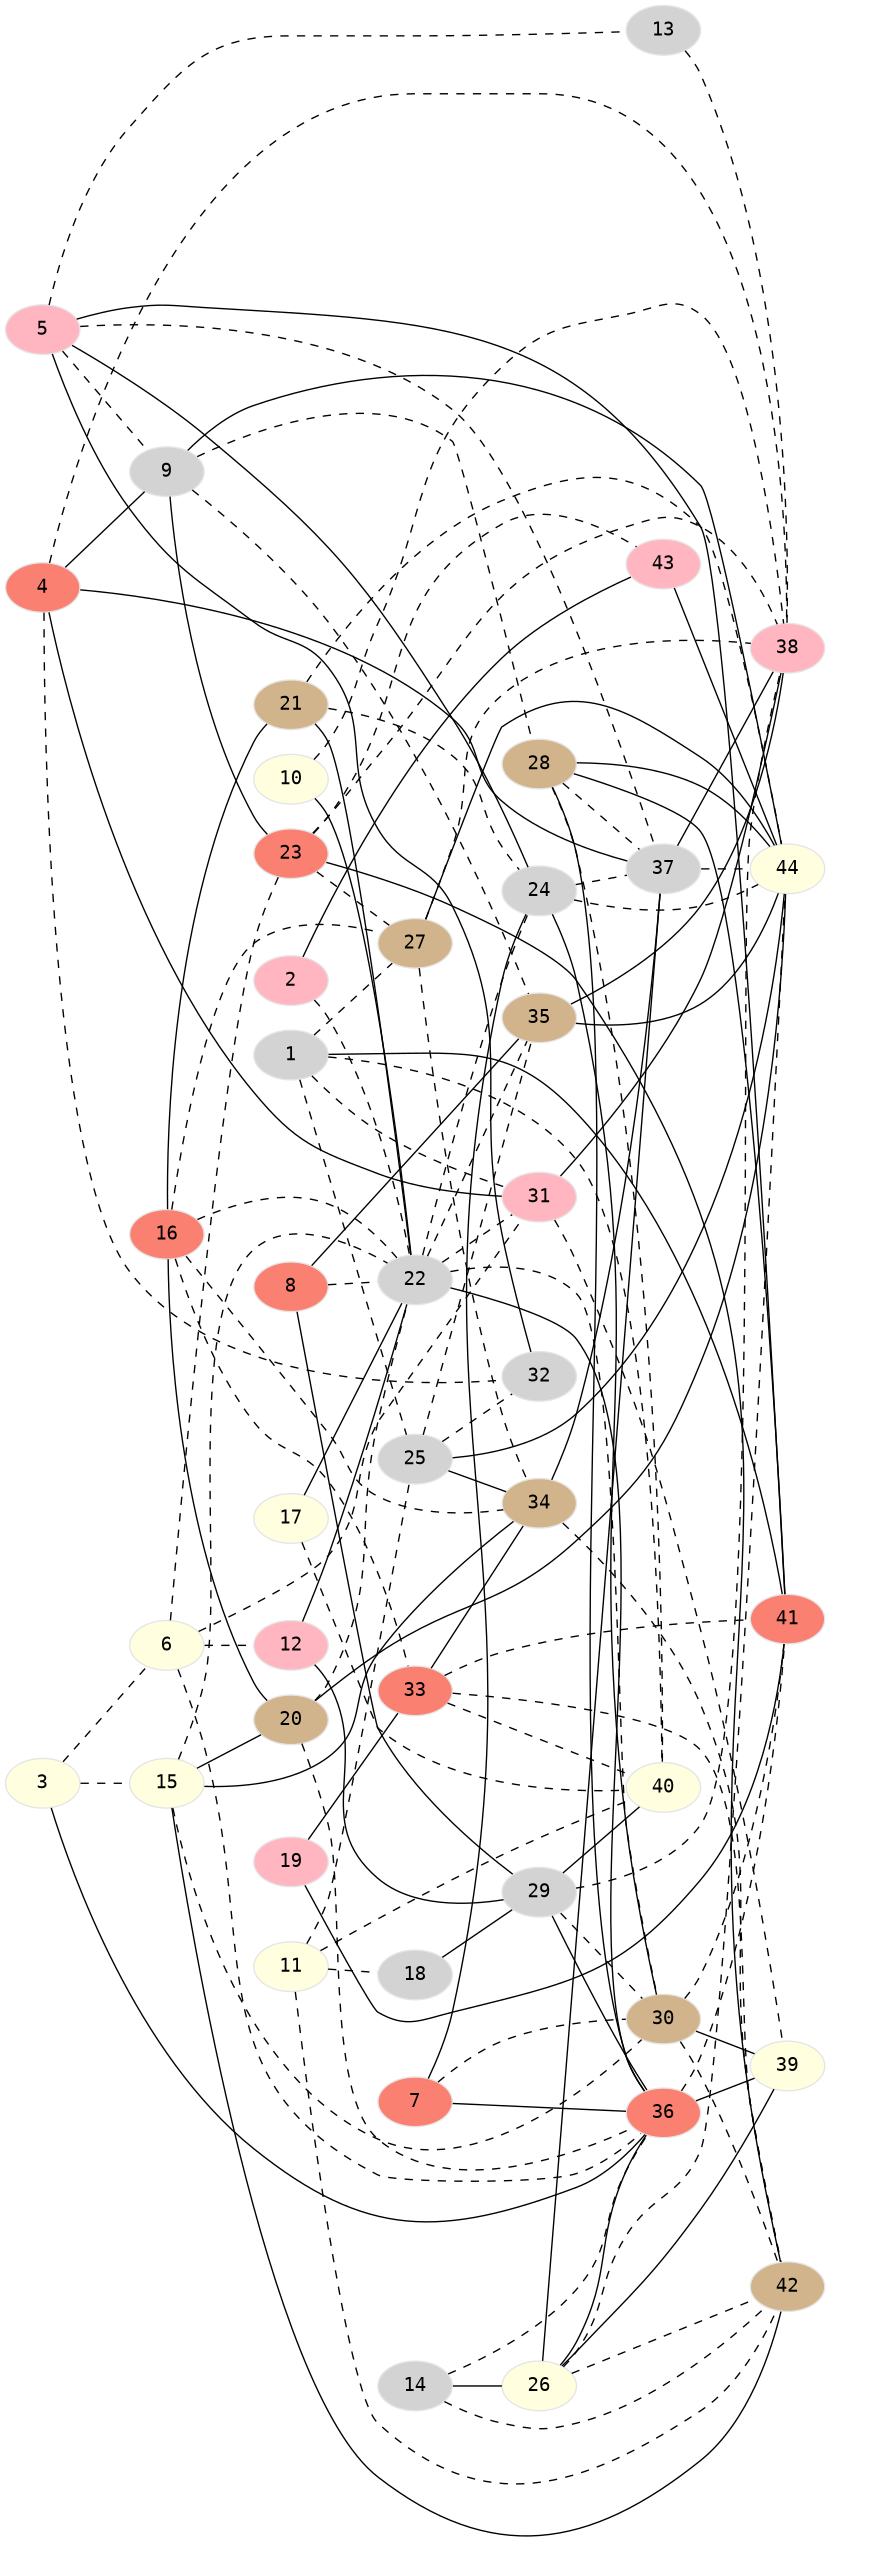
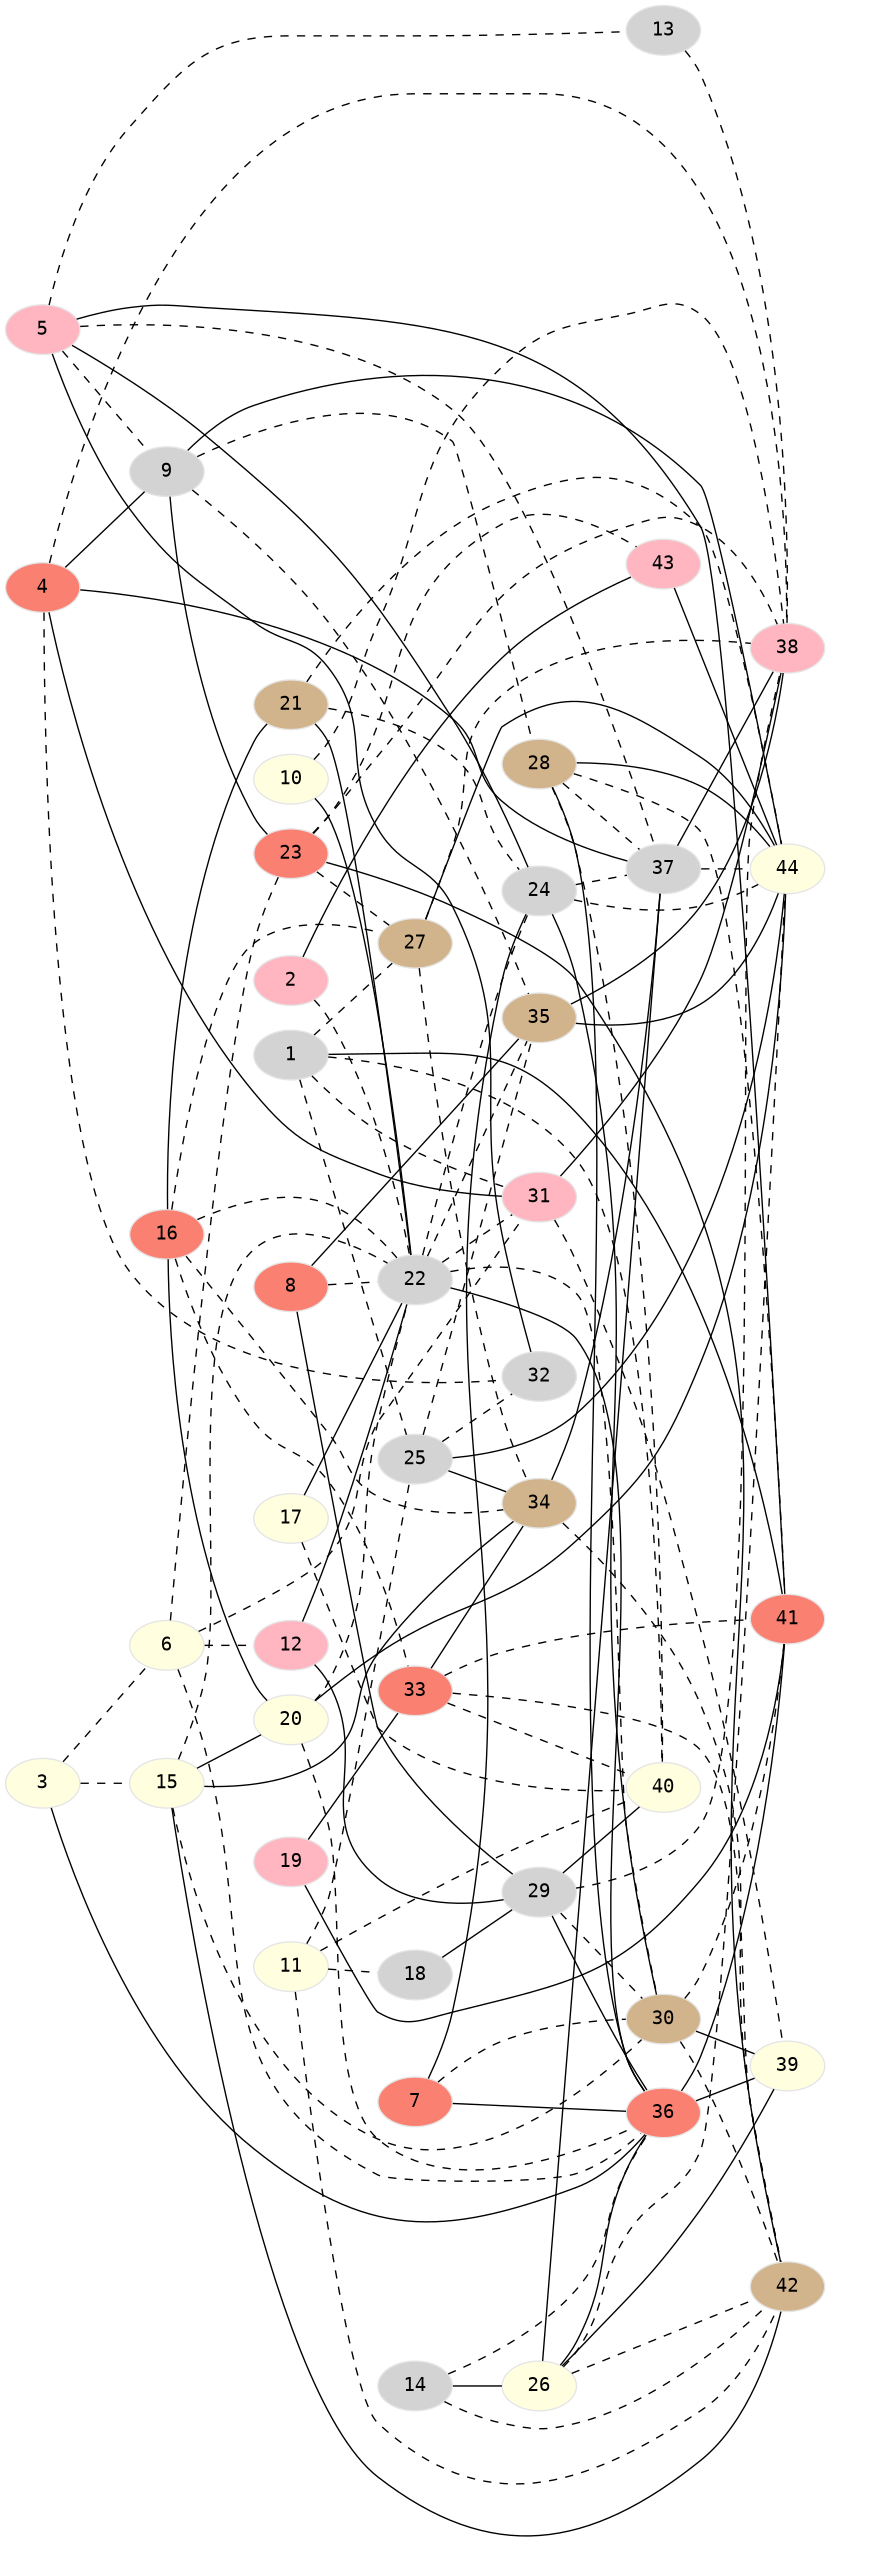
edge "28" -- "41": style solid -> dashed
node "20": fillcolor tan -> lightyellow
edge "41" -- "36": style dashed -> solid
